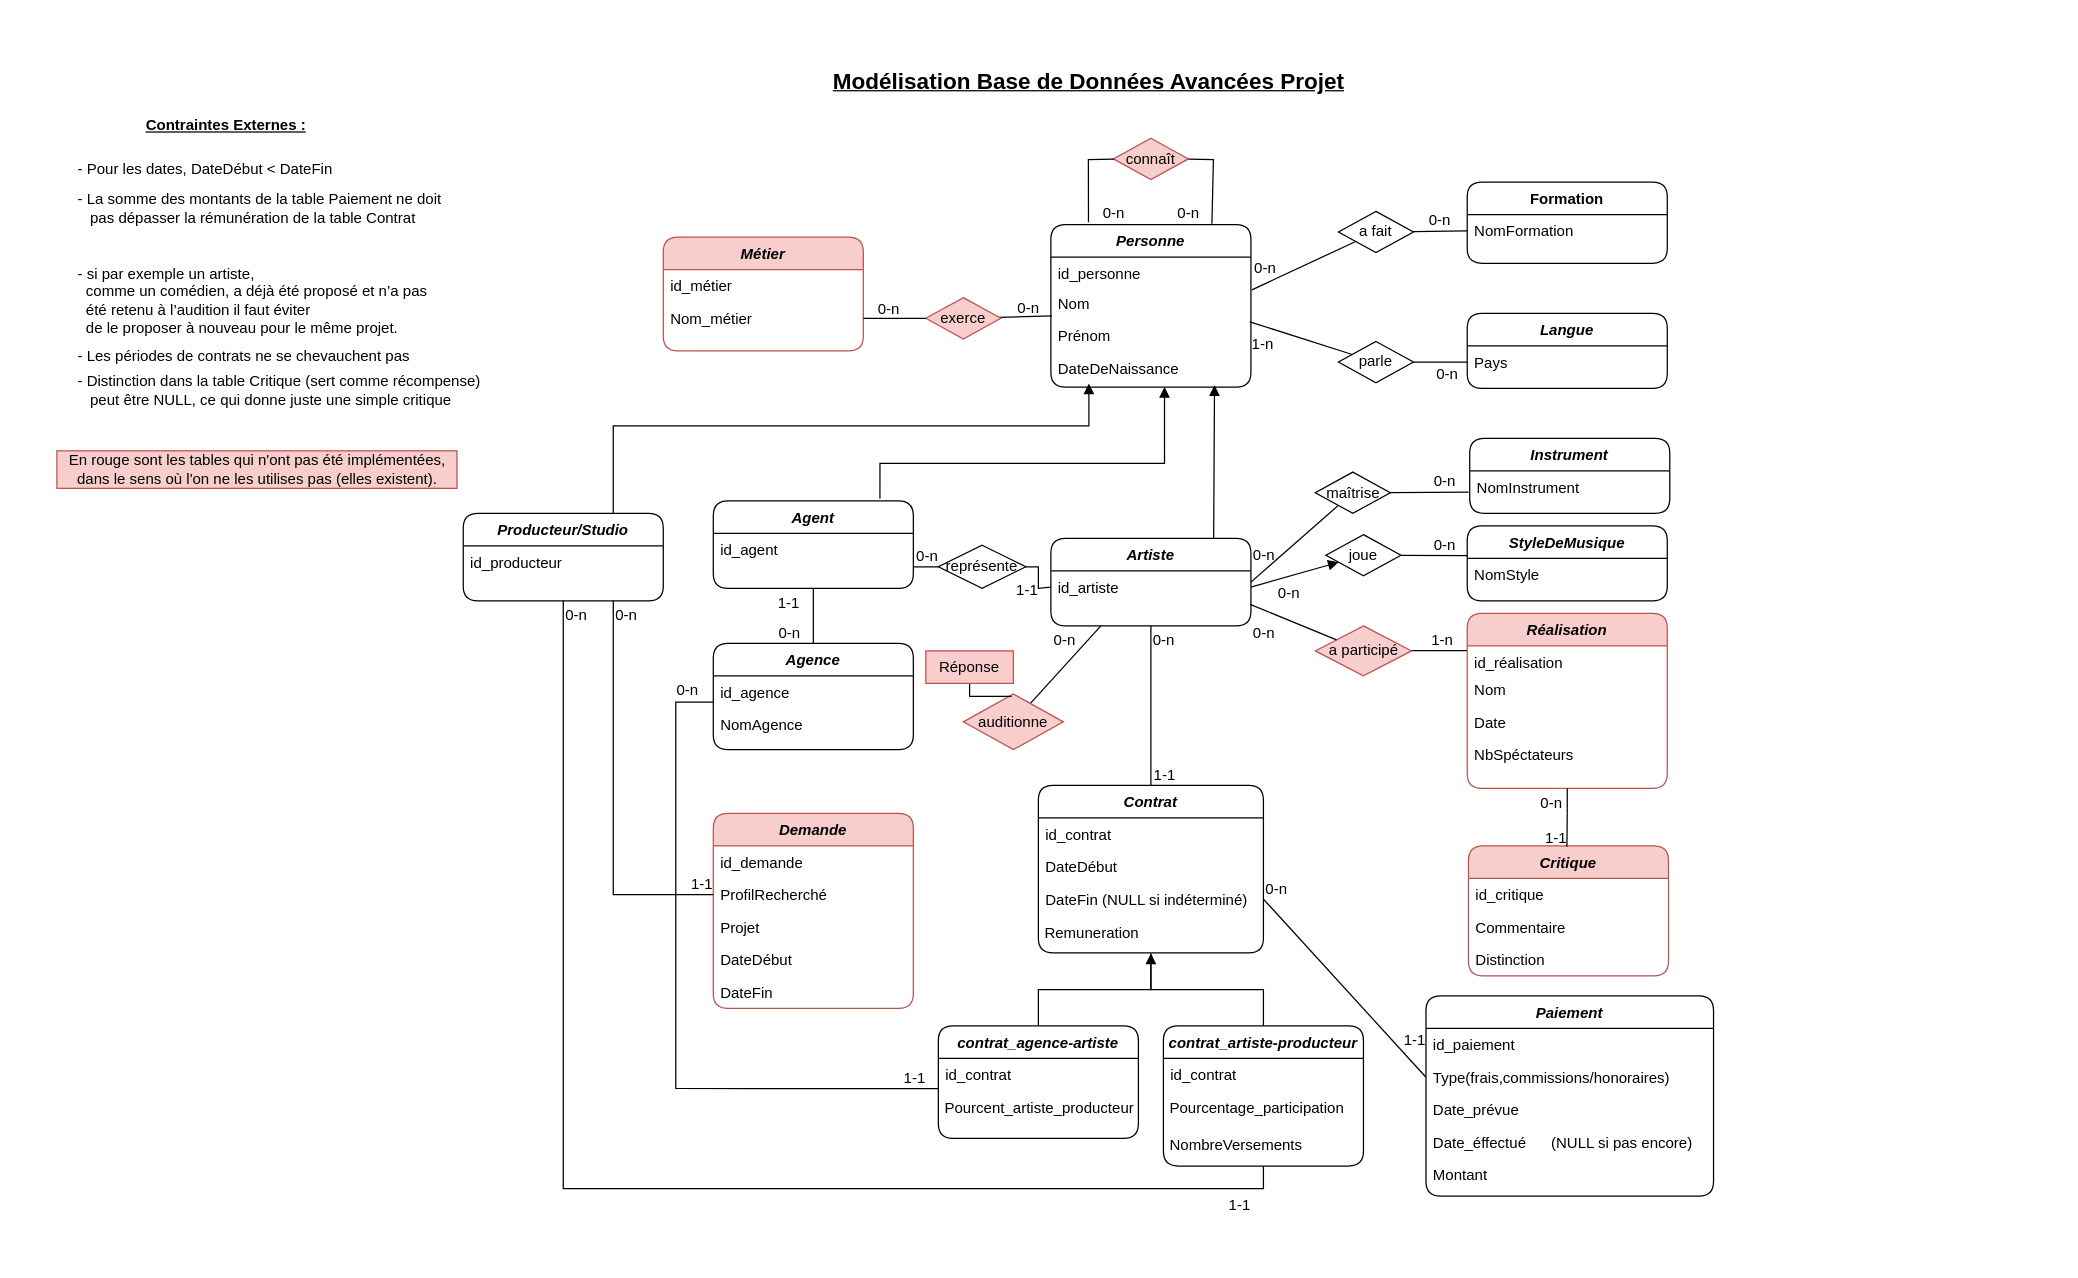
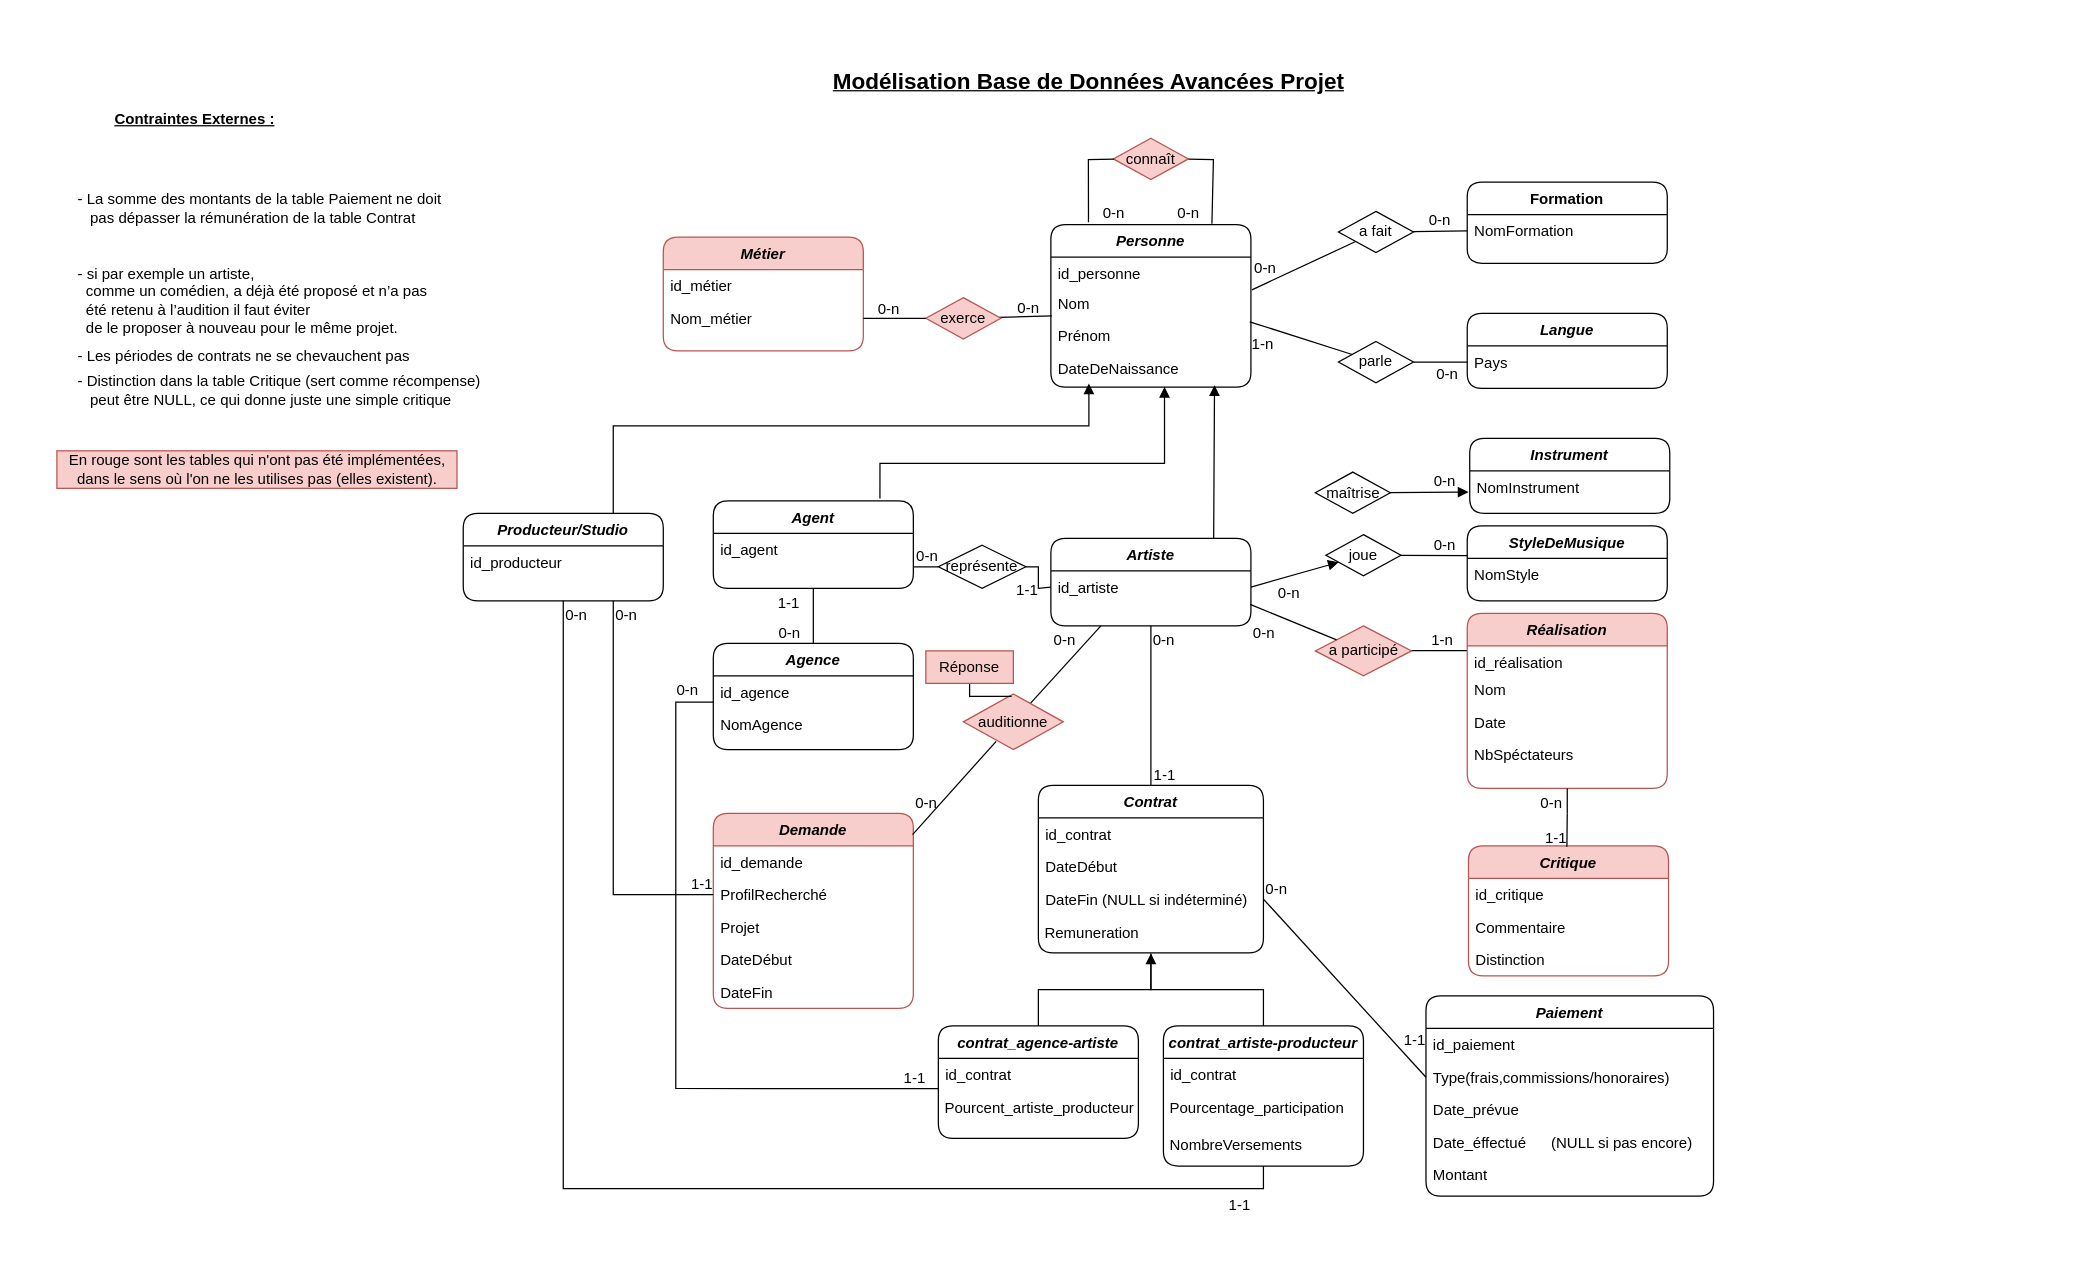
node "Contraintes Externes :": moved (226, 126) -> (194, 119)
node "- Pour les dates, DateDébut < DateFin": removed
edge "NomInstrument" -- "maîtrise": arrowhead none -> block
edge "maîtrise" -- "Artiste": removed, label "0-n"
edge "auditionne" -- "Demande": added, label "0-n"
